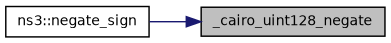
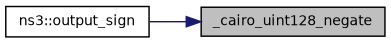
node "ns3::negate_sign": label "ns3::negate_sign" -> "ns3::output_sign"
